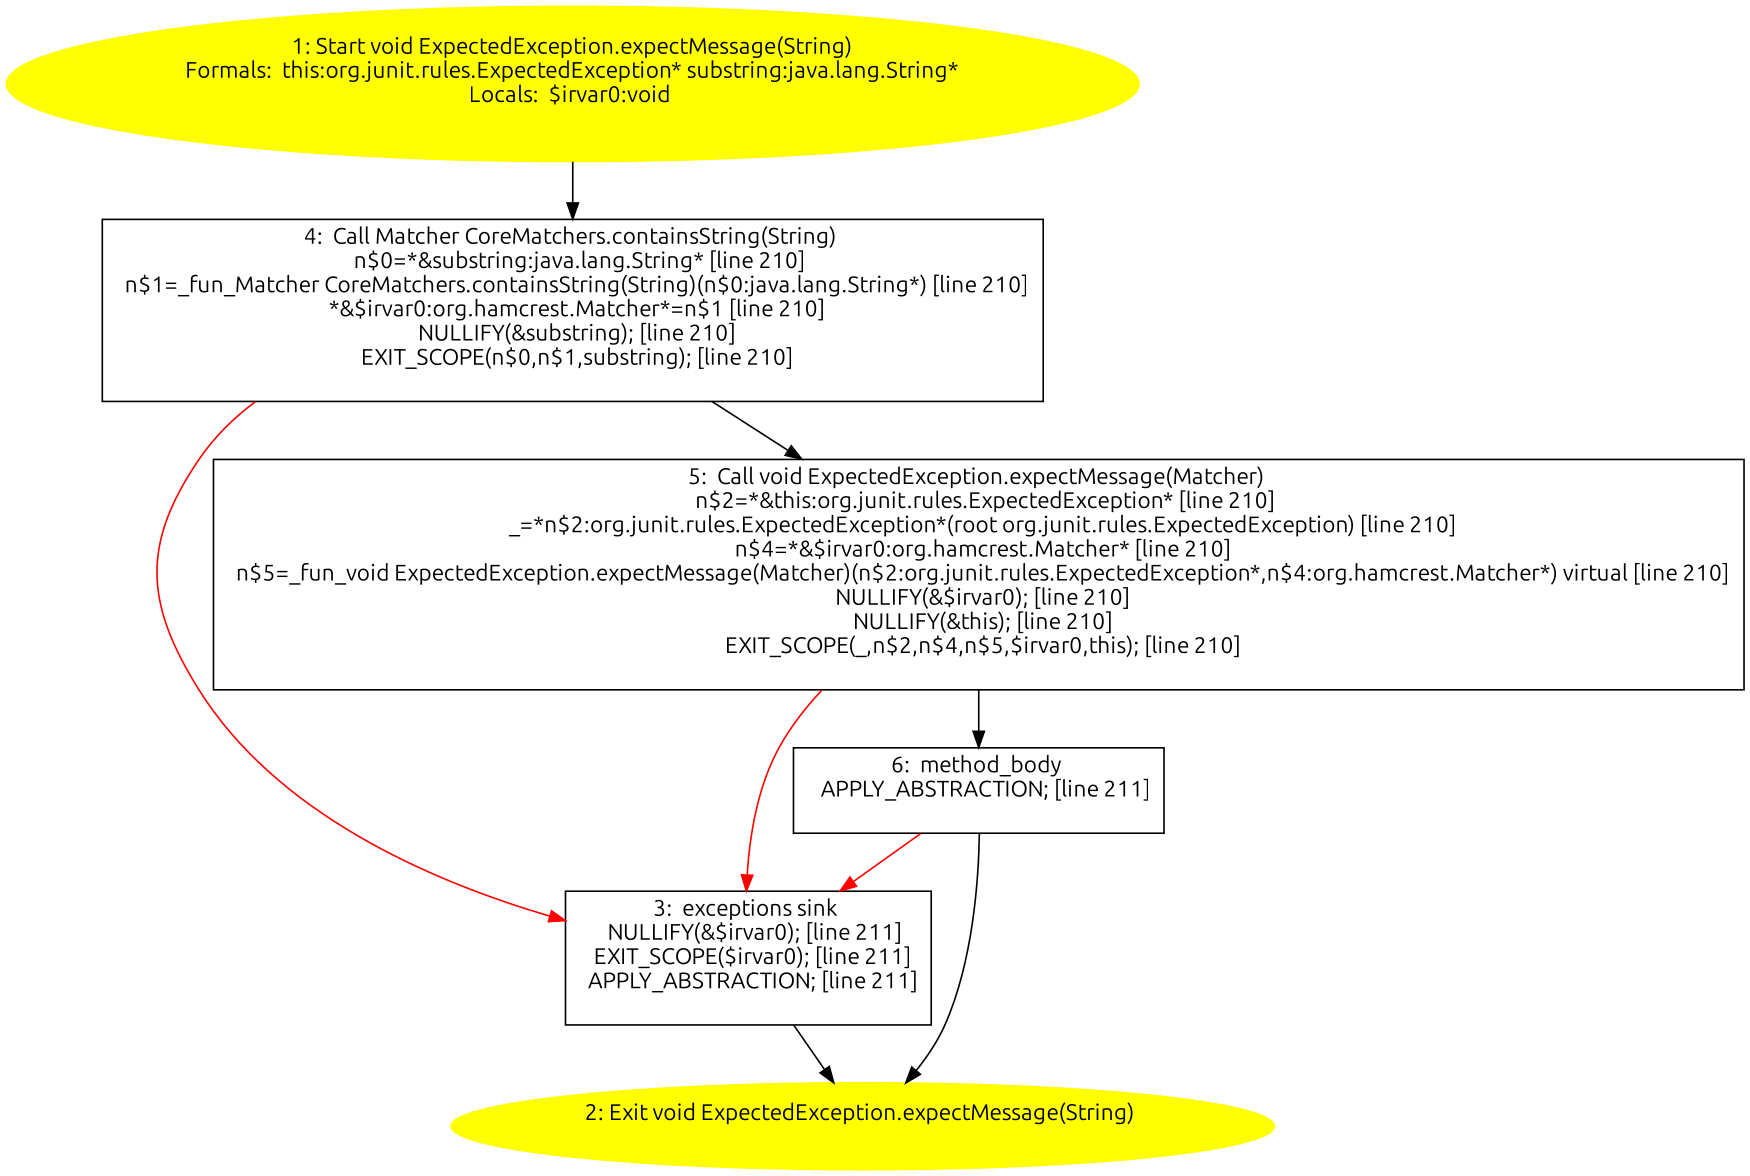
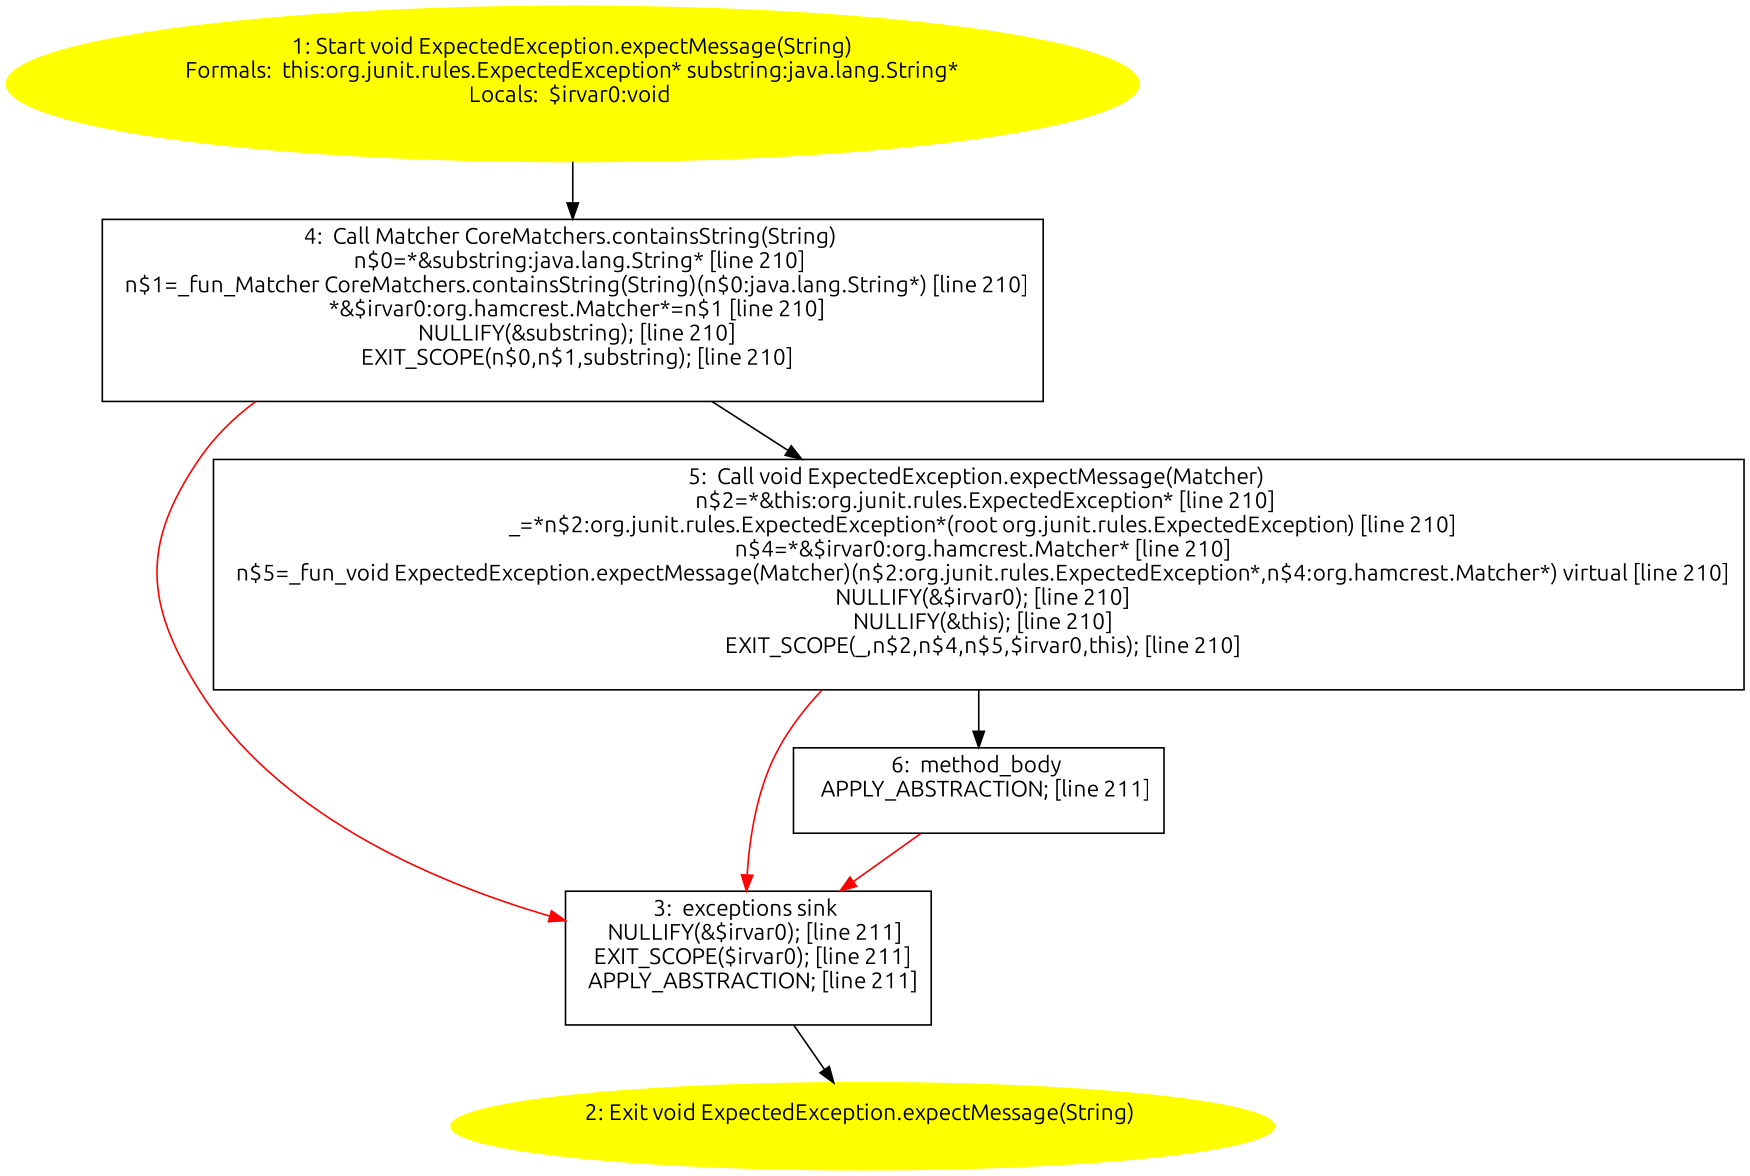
edge "6:  method_body APPLY_ABSTRACTION; [line 211]" -> "2: Exit void ExpectedException.expectMessage(String)": removed
